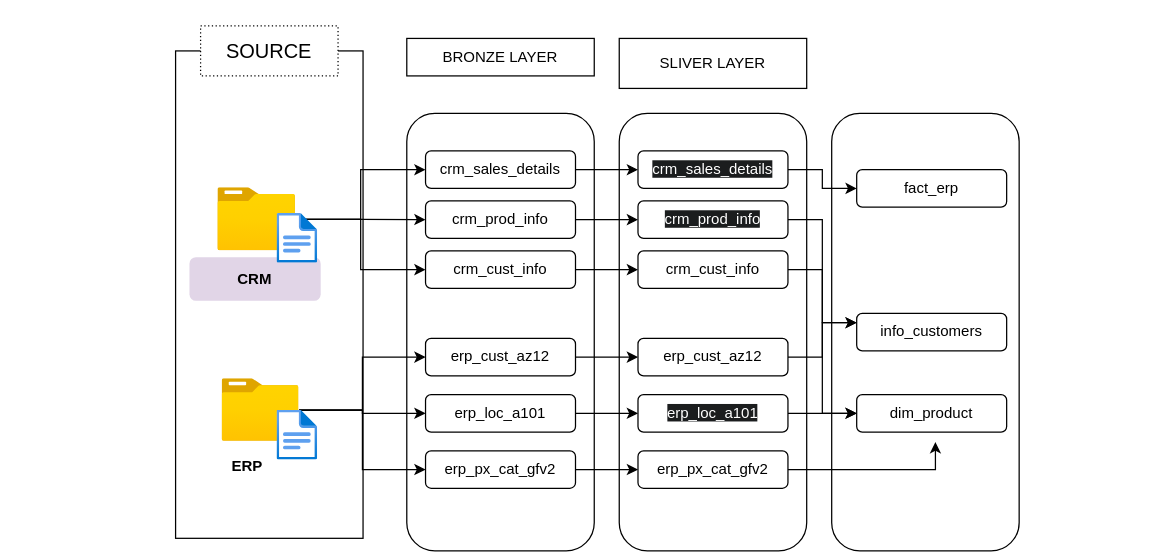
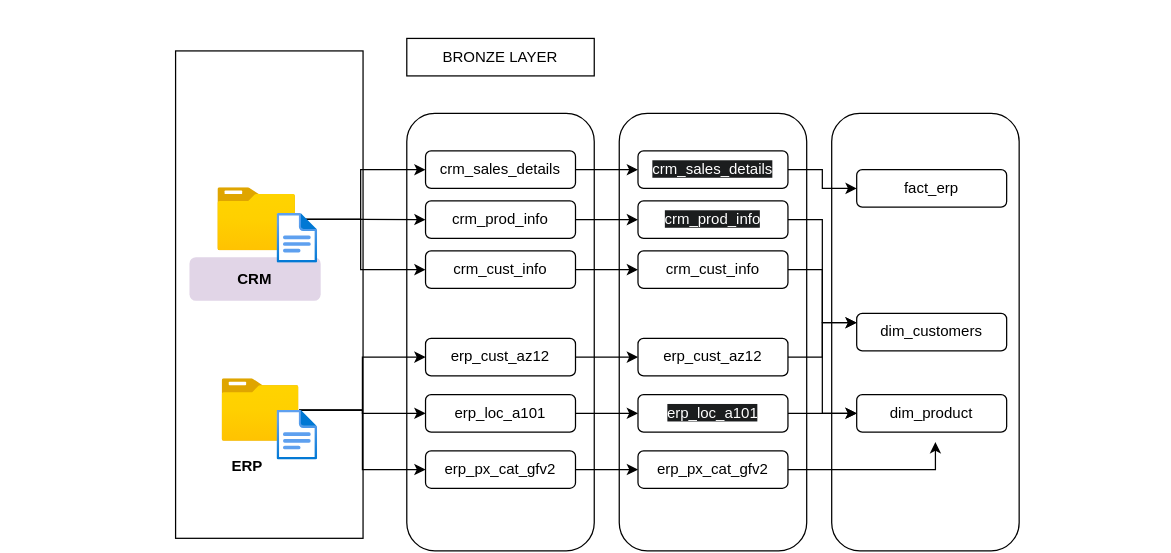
node "SOURCE": removed
node "SLIVER LAYER": removed
node "info_customers": label "info_customers" -> "dim_customers"
